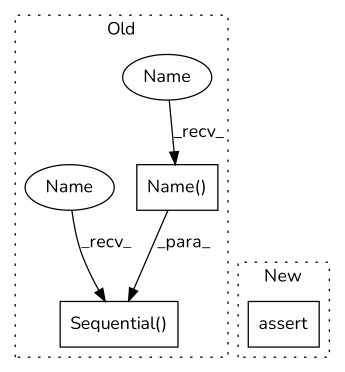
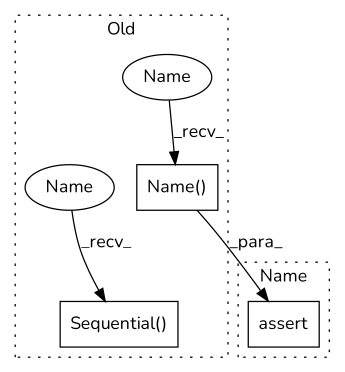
edge "Name()" -> "Sequential()": now "Name()" -> "assert"
cluster "New": label "New" -> "Name"
